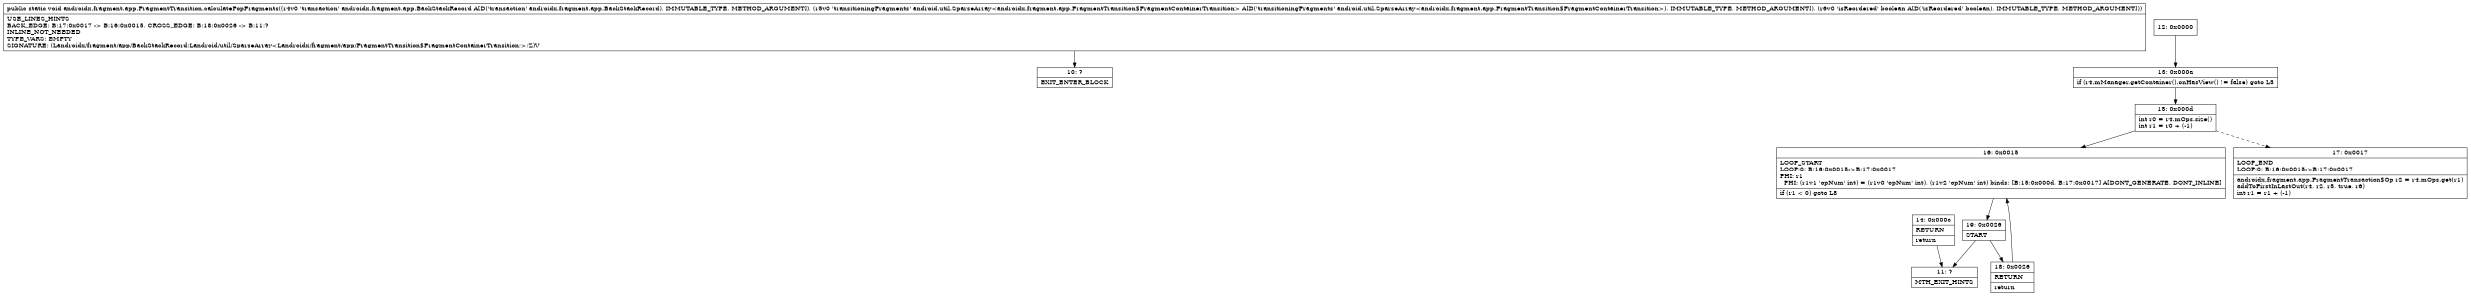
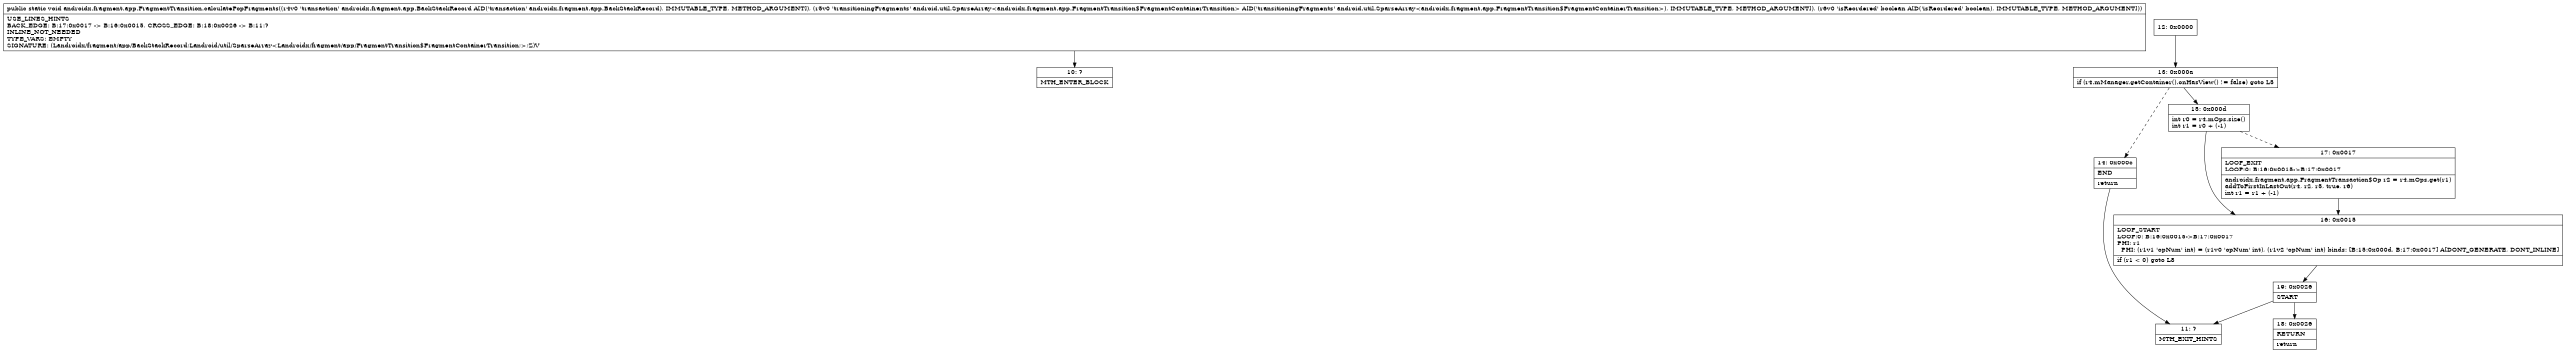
node "10: ?": text "EXIT_ENTER_BLOCK" -> "MTH_ENTER_BLOCK"
edge "13: 0x000a" -> "14: 0x000c": added
node "17: 0x0017": text "LOOP_END" -> "LOOP_EXIT"
node "14: 0x000c": text "RETURN" -> "END"
edge "18: 0x0026" -> "16: 0x0015": now "17: 0x0017" -> "16: 0x0015"
